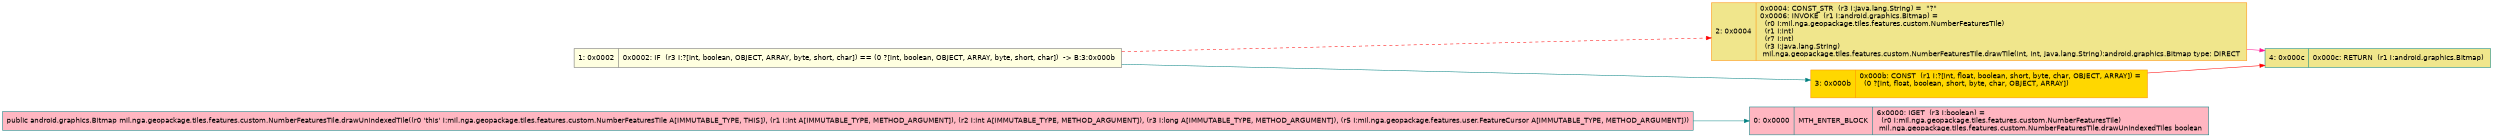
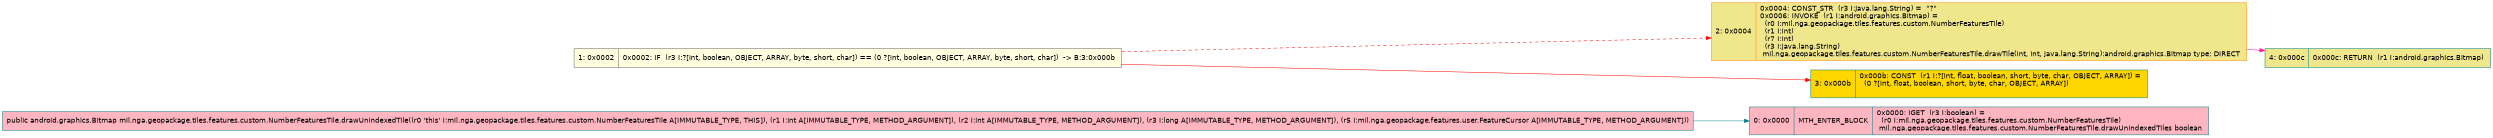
edge "3: 0x000b" -> "4: 0x000c": removed
edge "1: 0x0002" -> "3: 0x000b": color teal -> red
node "3: 0x000b": color darkorange -> teal
node "0: 0x0000": text "6x0000: IGET  (r3 I:boolean) =" -> "0x0000: IGET  (r3 I:boolean) ="
